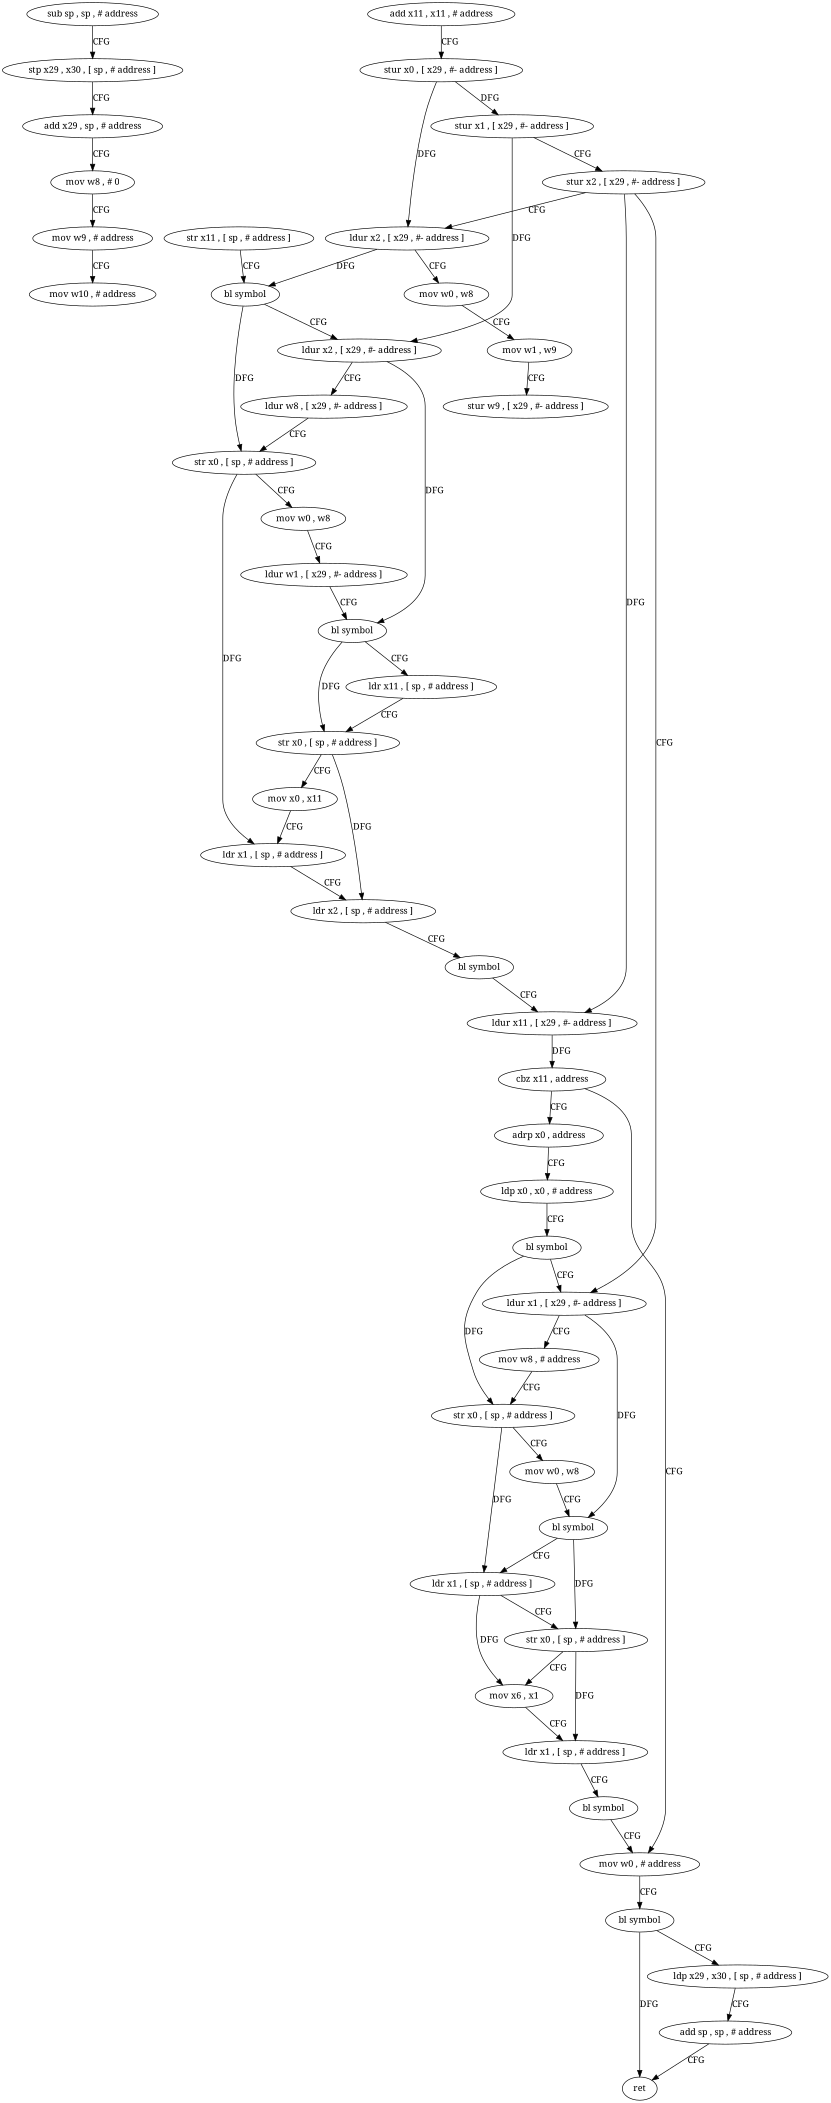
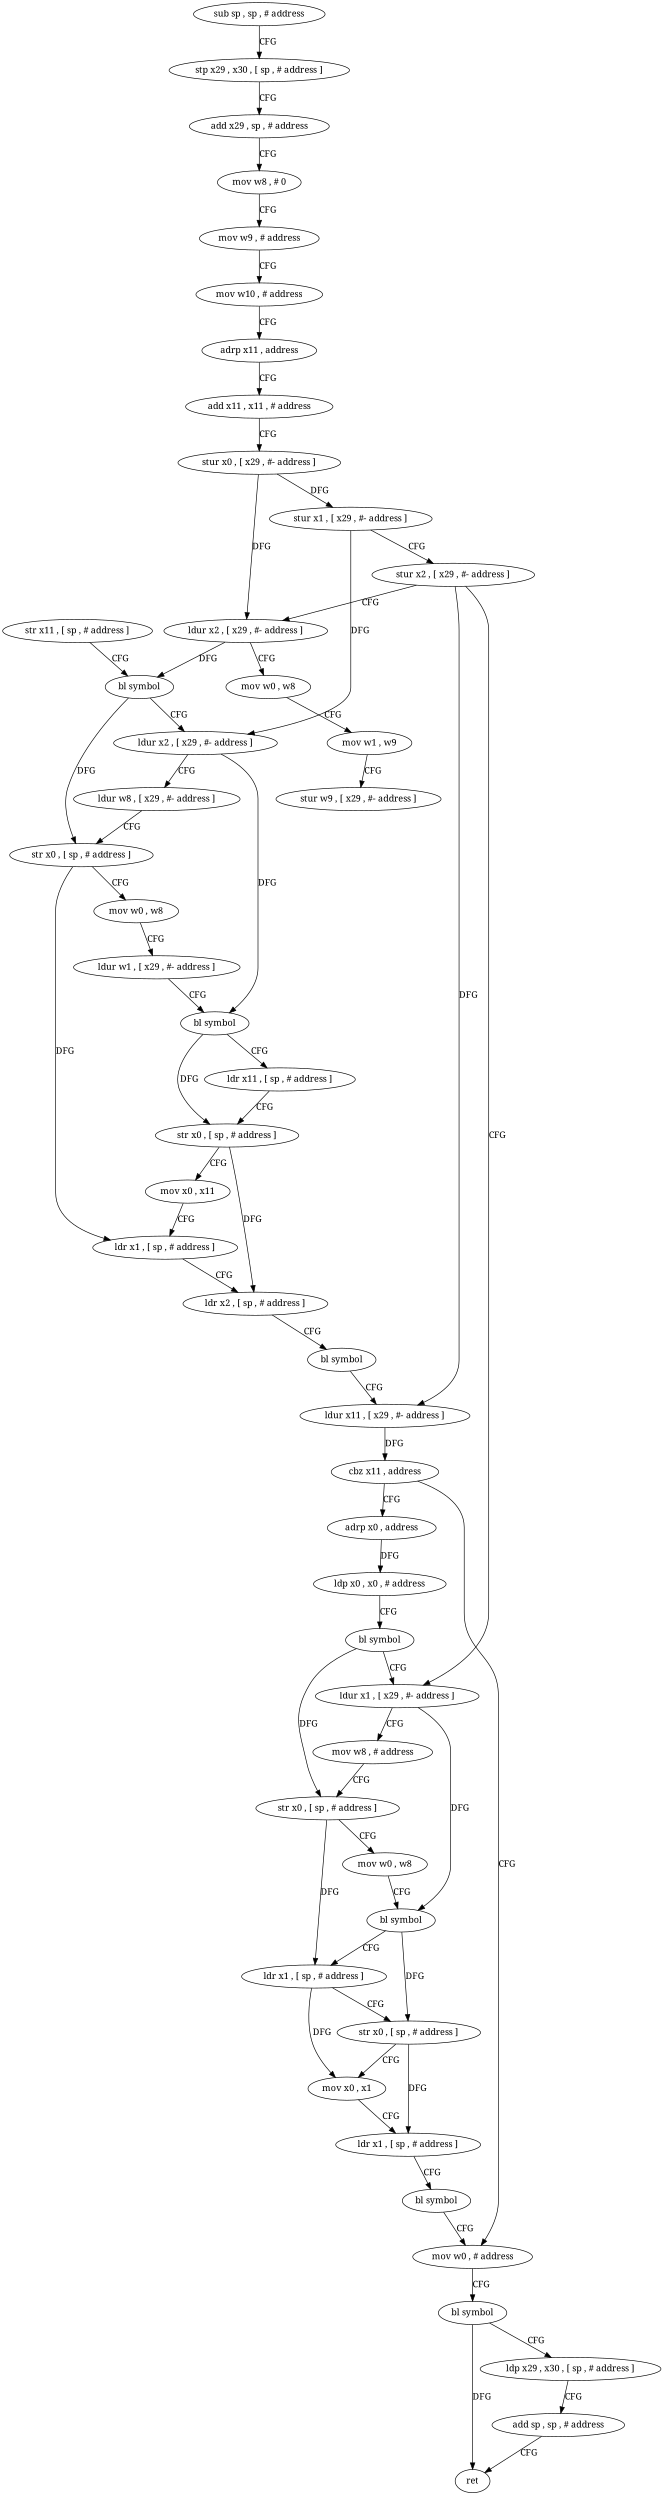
node "adrp x11 , address": added
edge "adrp x0 , address" -> "ldp x0 , x0 , # address": label "CFG" -> "DFG"
node "mov x6 , x1": label "mov x6 , x1" -> "mov x0 , x1"
